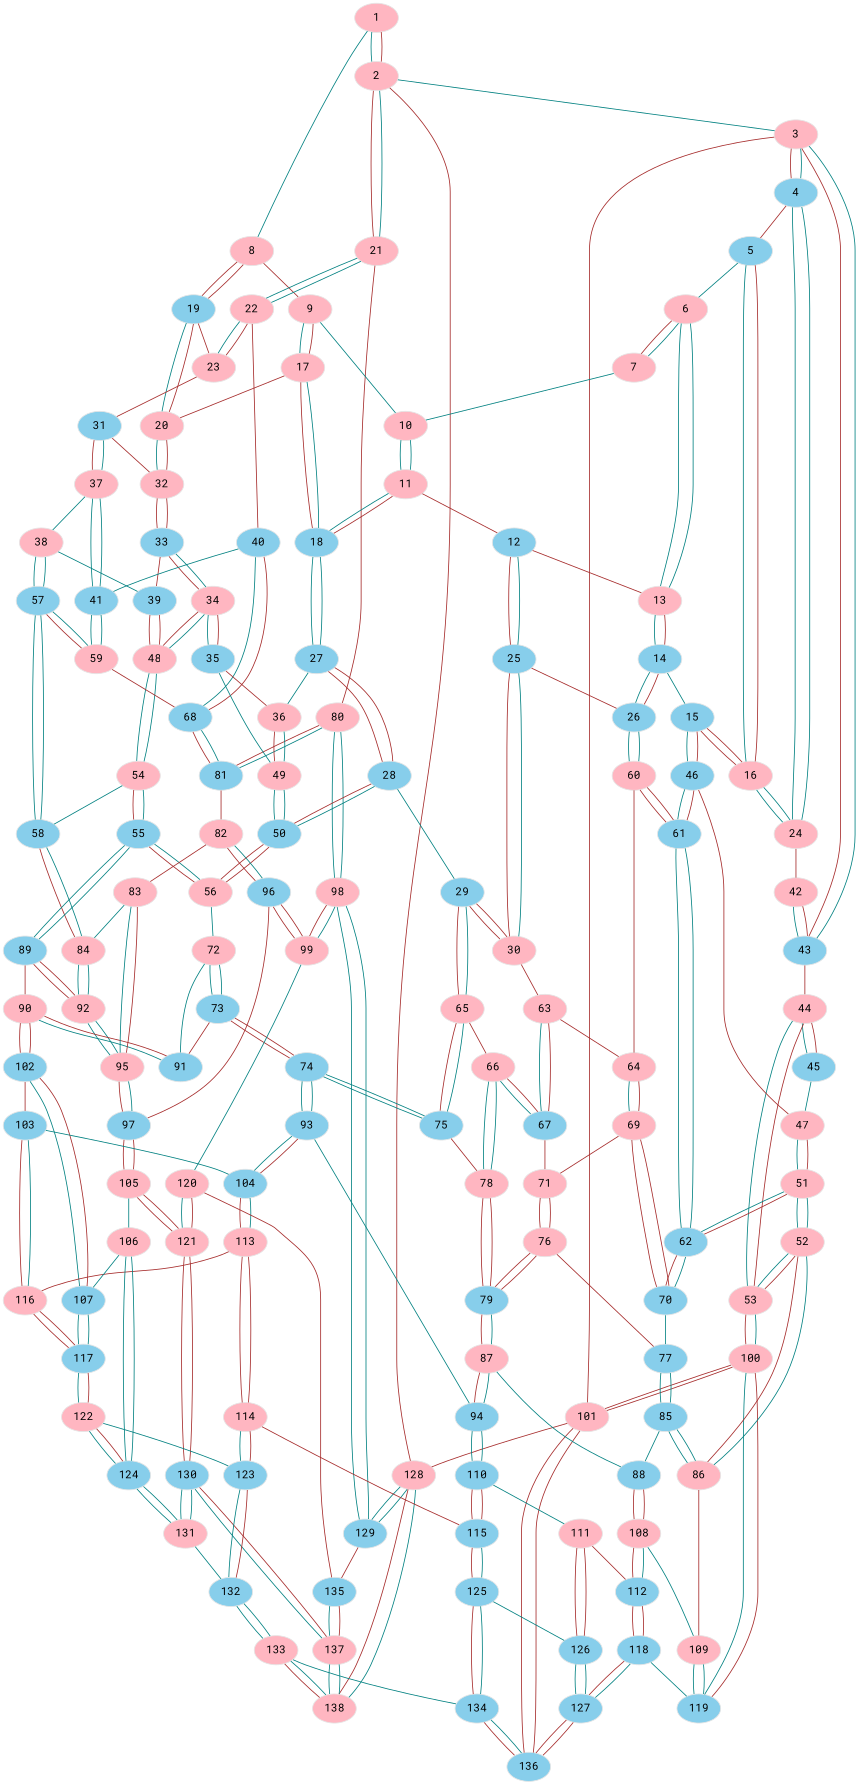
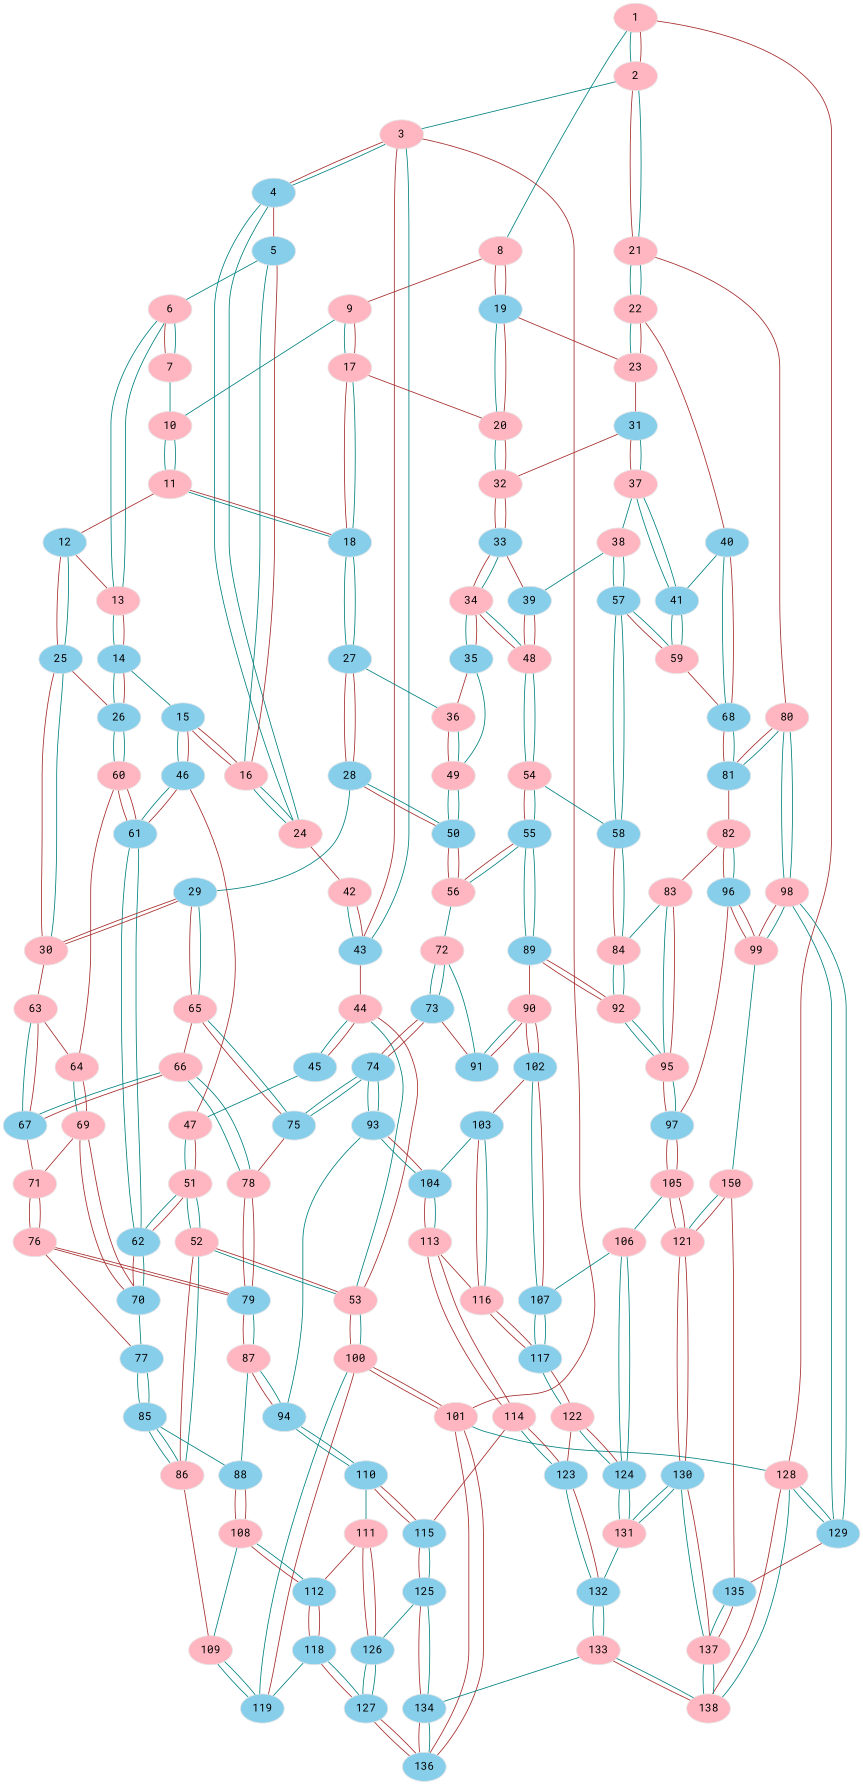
edge "2" -- "128": now "1" -- "128"
node "120": label "120" -> "150"
edge "122" -- "123": color teal -> brown
edge "101" -- "128": color brown -> teal
